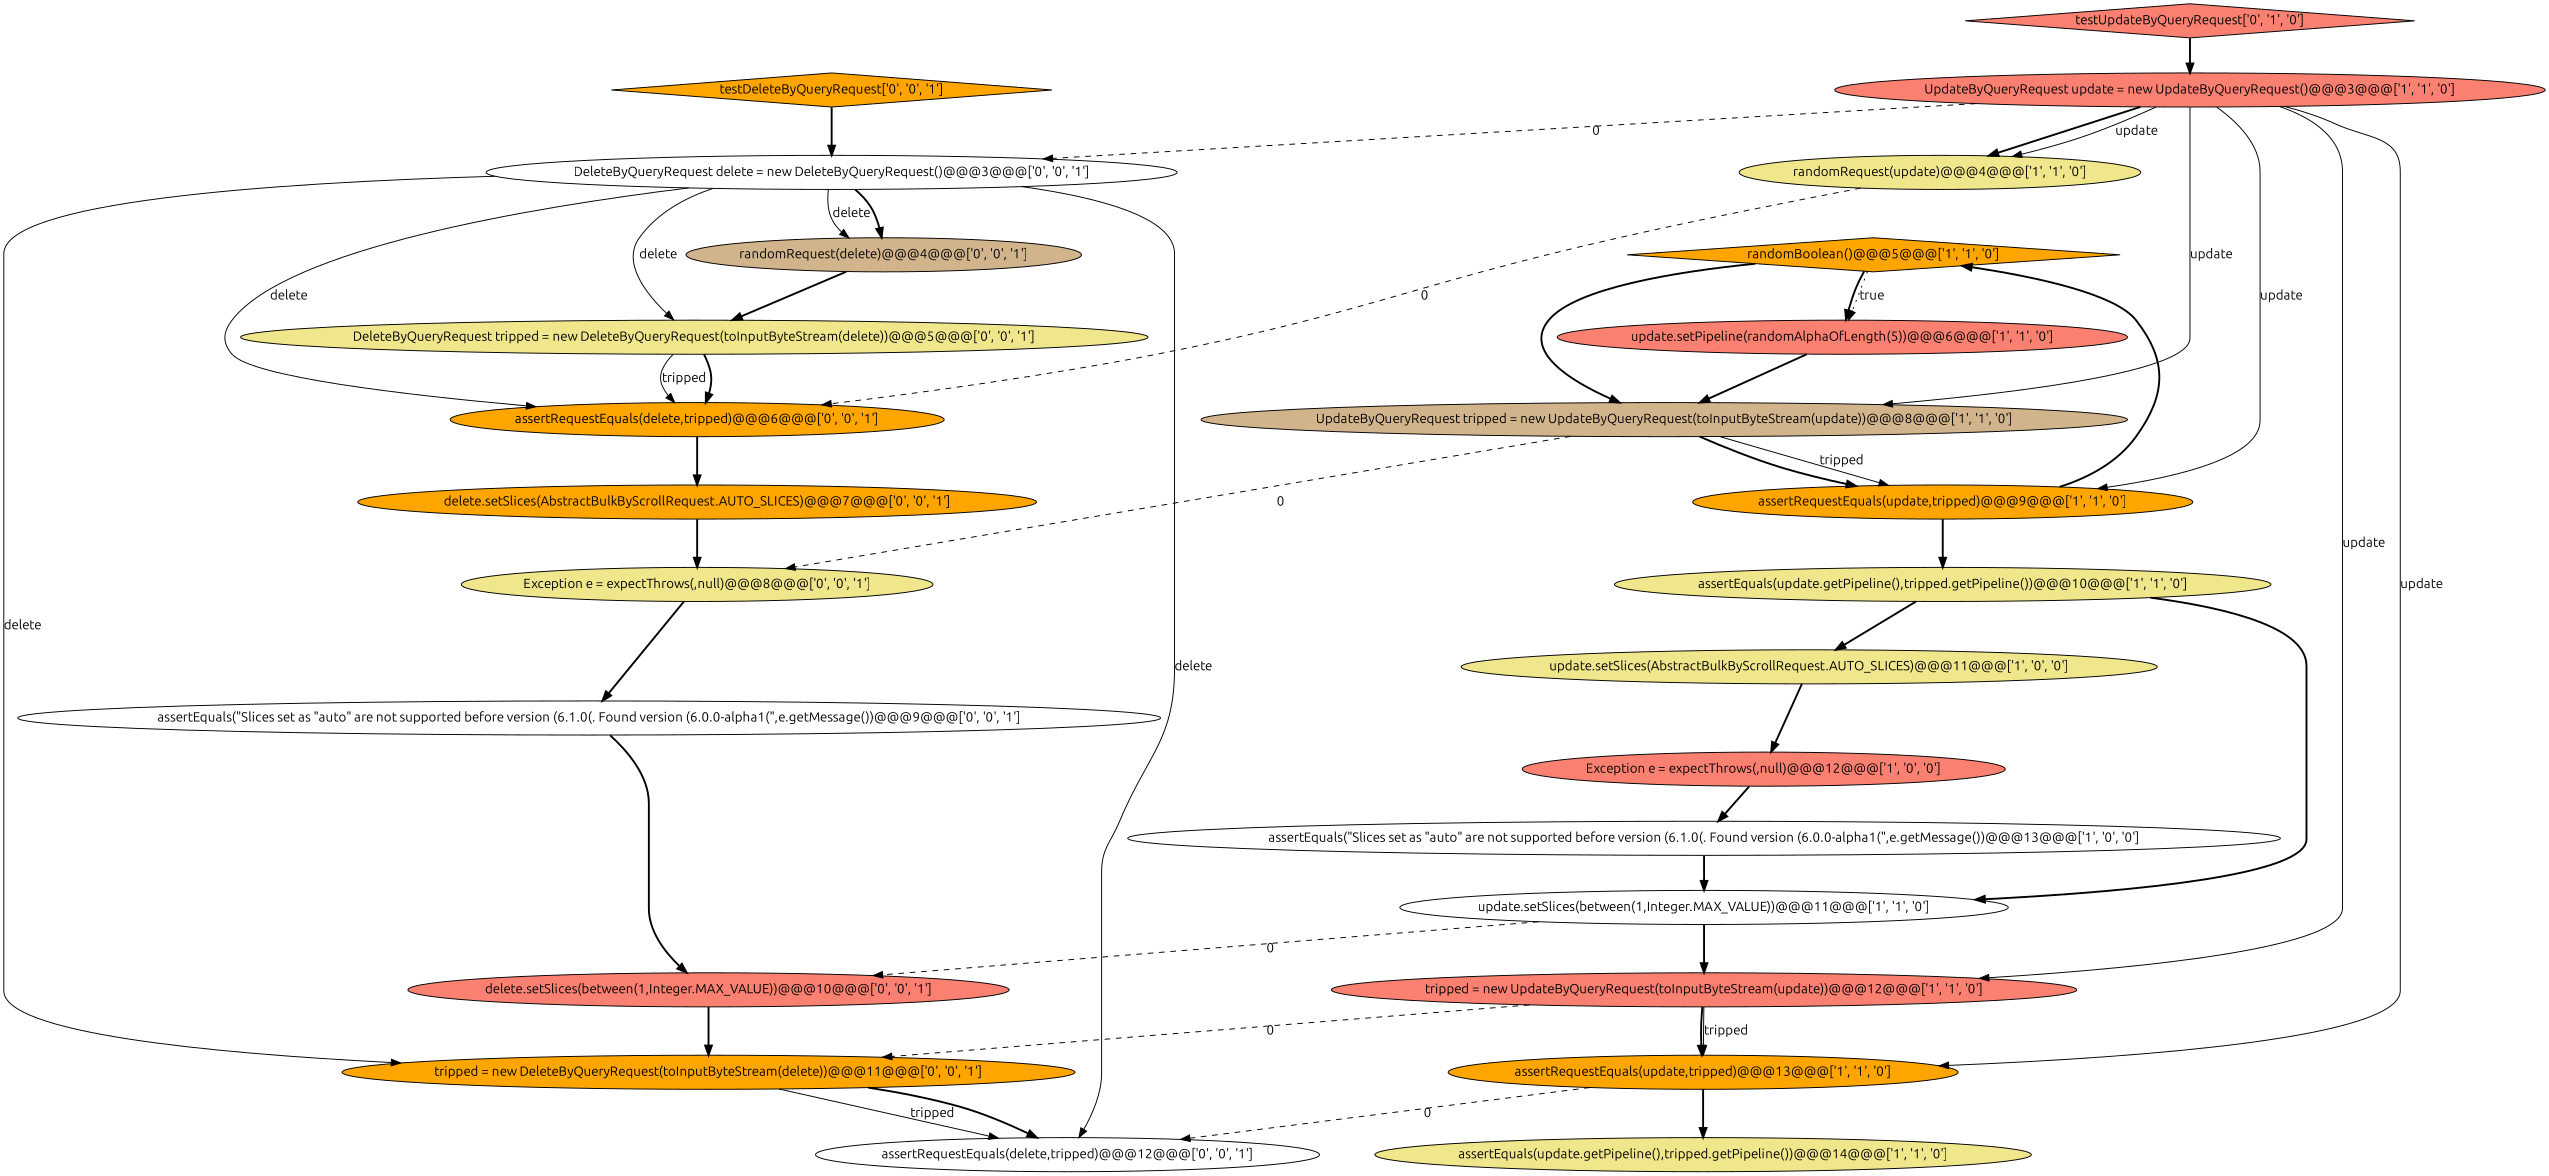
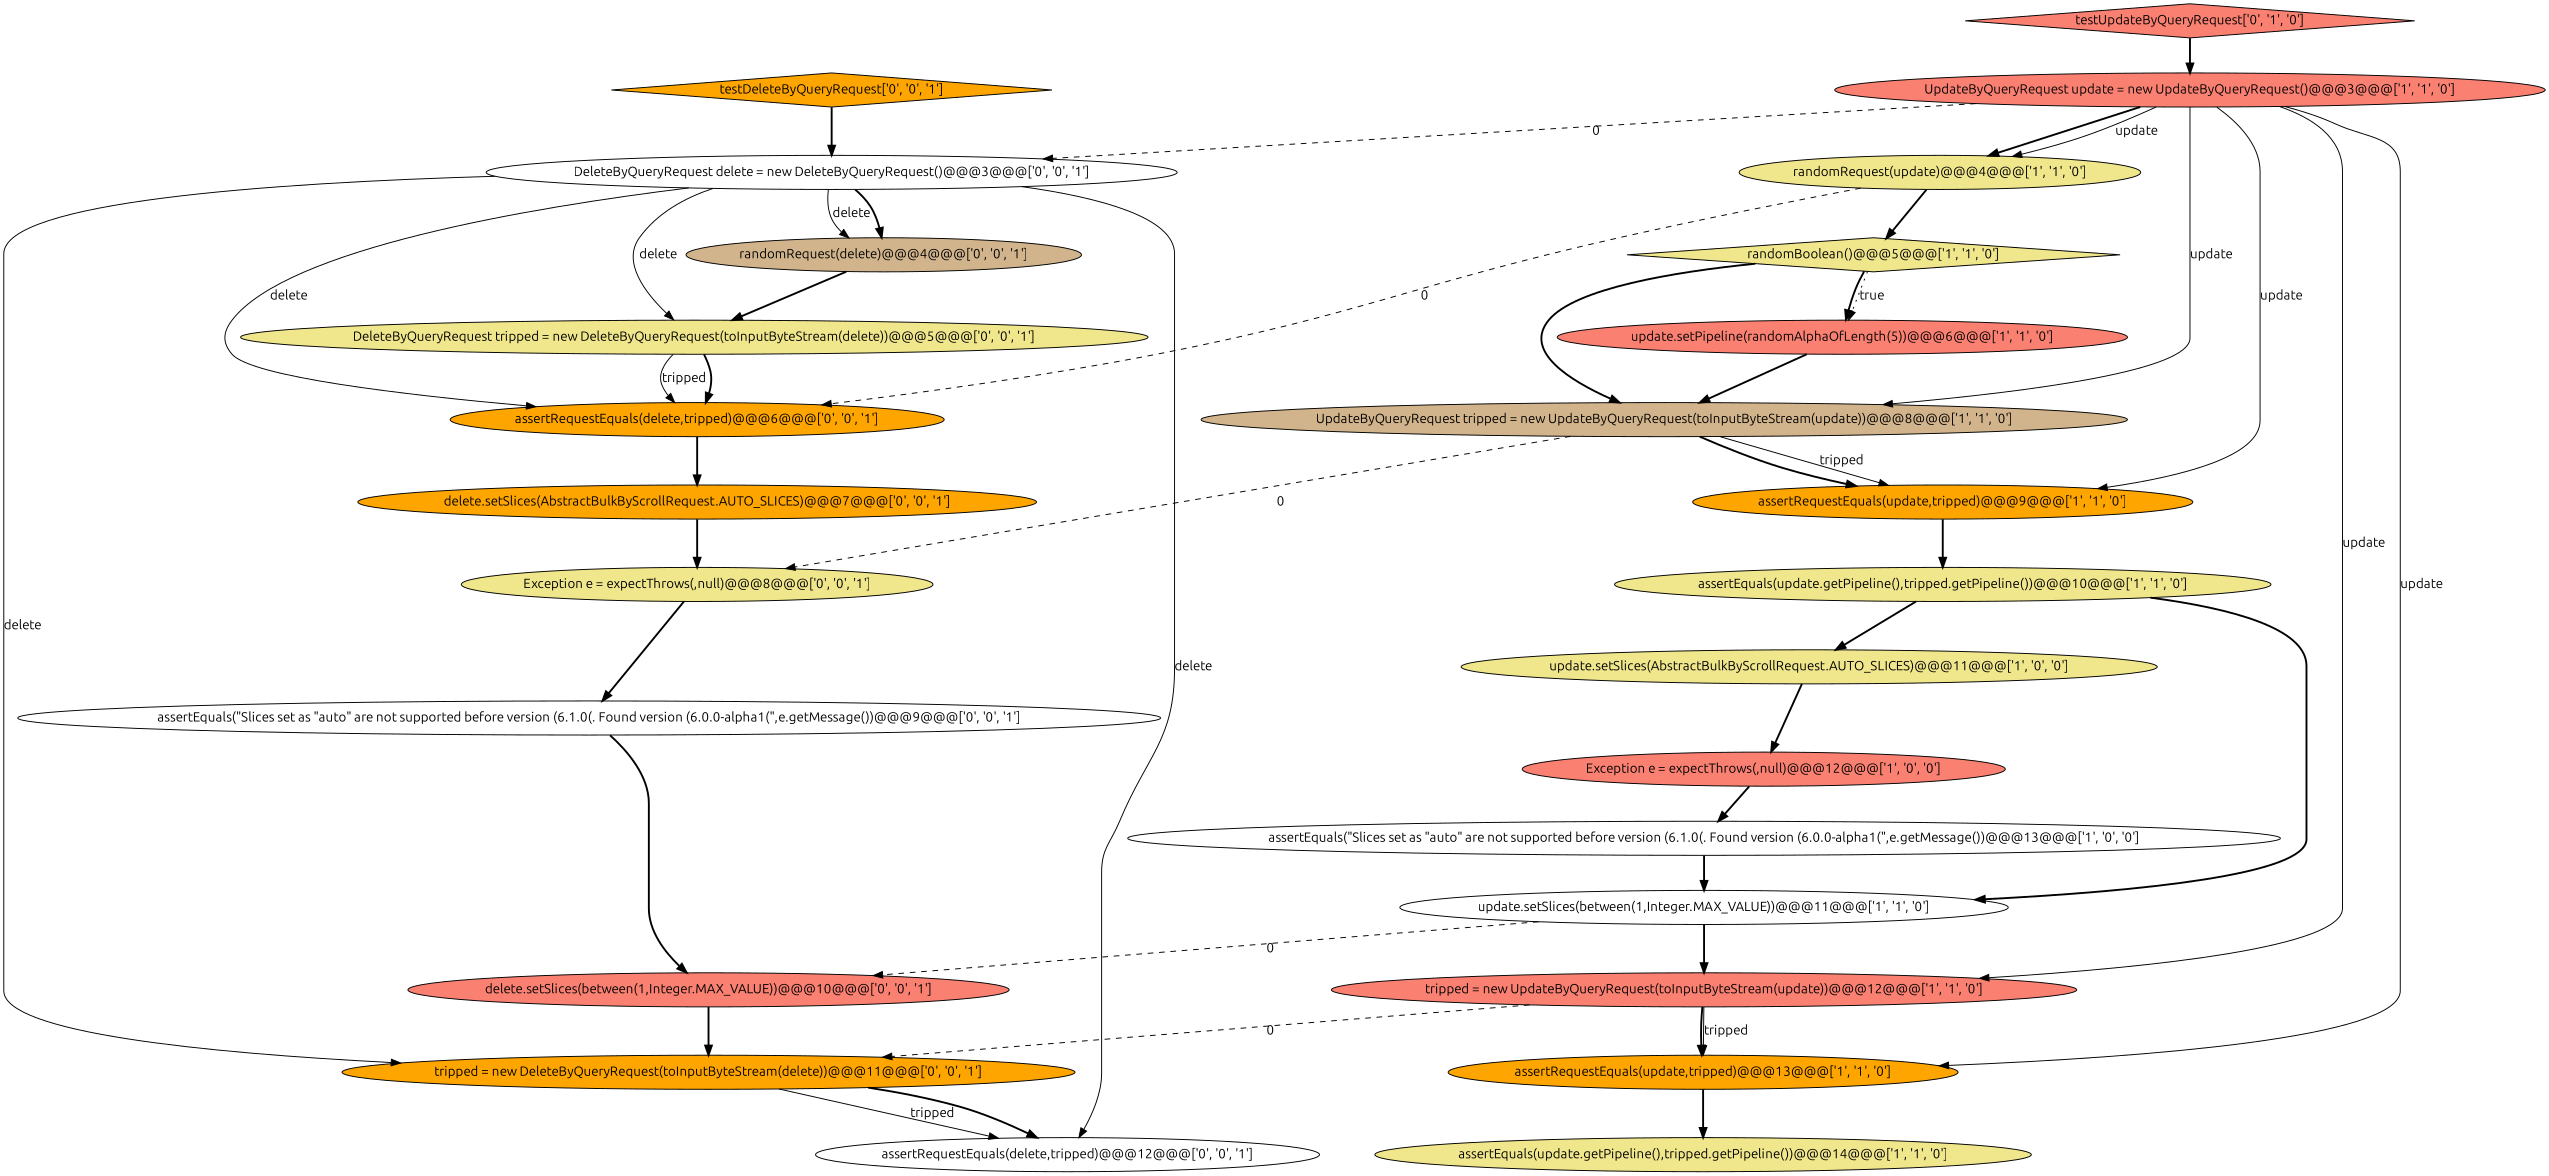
node "randomBoolean()@@@5@@@['1', '1', '0']": fillcolor orange -> khaki
edge "assertRequestEquals(update,tripped)@@@9@@@['1', '1', '0']" -> "randomBoolean()@@@5@@@['1', '1', '0']": now "randomRequest(update)@@@4@@@['1', '1', '0']" -> "randomBoolean()@@@5@@@['1', '1', '0']"
edge "assertRequestEquals(update,tripped)@@@13@@@['1', '1', '0']" -> "assertRequestEquals(delete,tripped)@@@12@@@['0', '0', '1']": removed, label "0"
